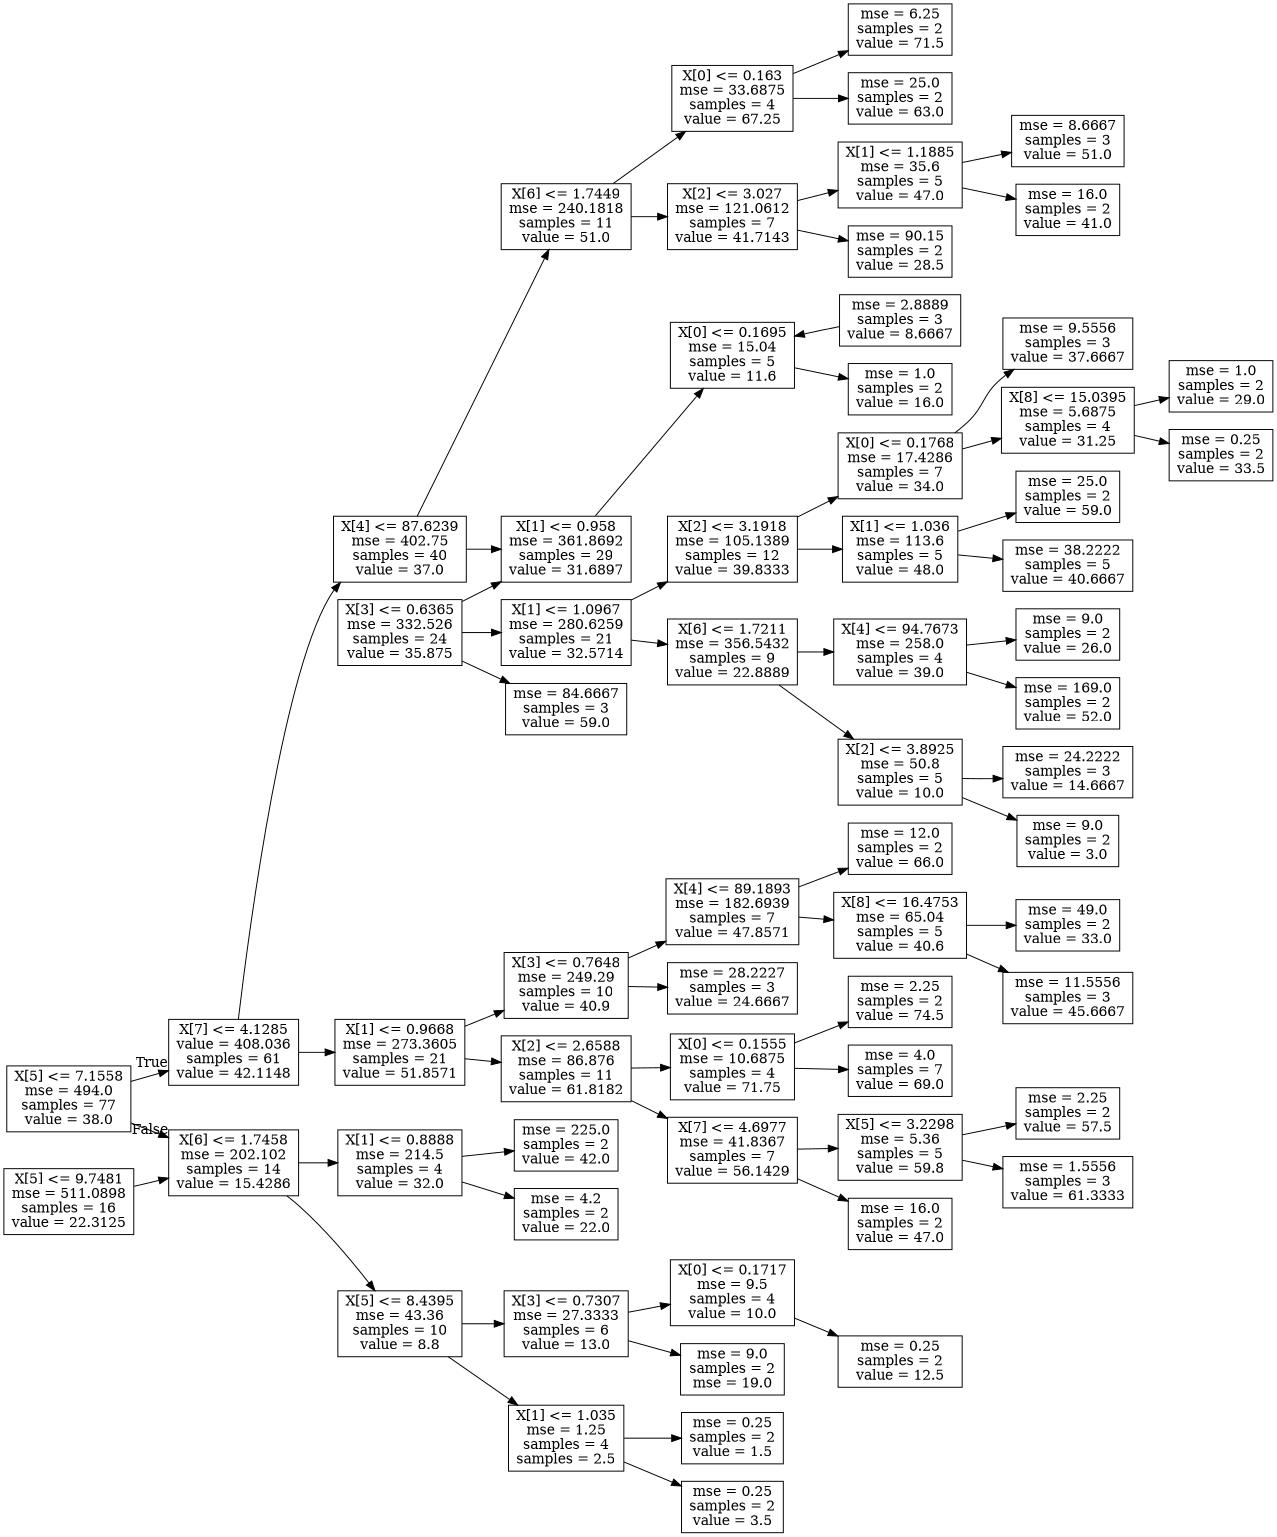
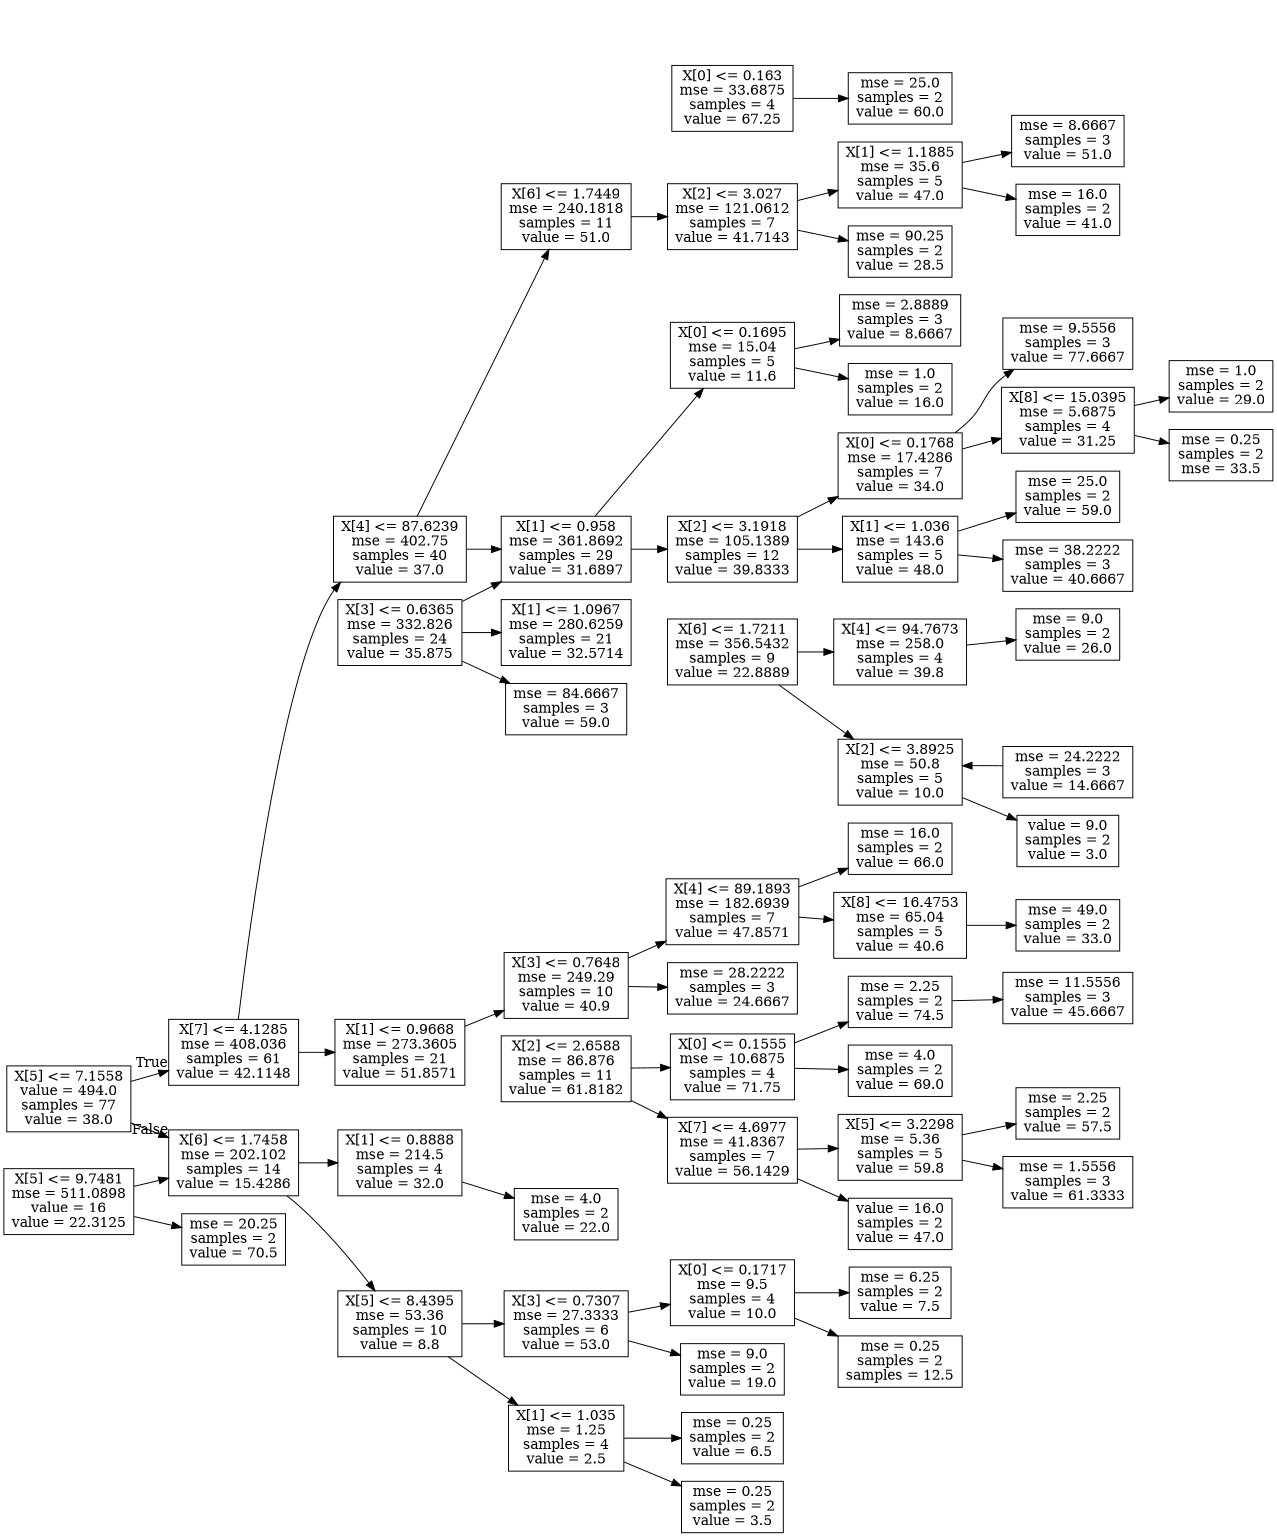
node "mse = 6.25 samples = 2 value = 71.5": removed
node "mse = 25.0 samples = 2 value = 63.0": label "mse = 25.0 samples = 2 value = 63.0" -> "mse = 25.0 samples = 2 value = 60.0"
edge "X[6] <= 1.7449 mse = 240.1818 samples = 11 value = 51.0" -> "X[0] <= 0.163 mse = 33.6875 samples = 4 value = 67.25": removed
node "mse = 90.15 samples = 2 value = 28.5": label "mse = 90.15 samples = 2 value = 28.5" -> "mse = 90.25 samples = 2 value = 28.5"
edge "mse = 2.8889 samples = 3 value = 8.6667" -> "X[0] <= 0.1695 mse = 15.04 samples = 5 value = 11.6": reversed
node "mse = 9.5556 samples = 3 value = 37.6667": label "mse = 9.5556 samples = 3 value = 37.6667" -> "mse = 9.5556 samples = 3 value = 77.6667"
node "mse = 0.25 samples = 2 value = 33.5": label "mse = 0.25 samples = 2 value = 33.5" -> "mse = 0.25 samples = 2 mse = 33.5"
node "X[1] <= 1.036 mse = 113.6 samples = 5 value = 48.0": label "X[1] <= 1.036 mse = 113.6 samples = 5 value = 48.0" -> "X[1] <= 1.036 mse = 143.6 samples = 5 value = 48.0"
node "mse = 38.2222 samples = 5 value = 40.6667": label "mse = 38.2222 samples = 5 value = 40.6667" -> "mse = 38.2222 samples = 3 value = 40.6667"
edge "X[1] <= 1.0967 mse = 280.6259 samples = 21 value = 32.5714" -> "X[2] <= 3.1918 mse = 105.1389 samples = 12 value = 39.8333": now "X[1] <= 0.958 mse = 361.8692 samples = 29 value = 31.6897" -> "X[2] <= 3.1918 mse = 105.1389 samples = 12 value = 39.8333"
node "X[3] <= 0.6365 mse = 332.526 samples = 24 value = 35.875": label "X[3] <= 0.6365 mse = 332.526 samples = 24 value = 35.875" -> "X[3] <= 0.6365 mse = 332.826 samples = 24 value = 35.875"
edge "X[1] <= 1.0967 mse = 280.6259 samples = 21 value = 32.5714" -> "X[6] <= 1.7211 mse = 356.5432 samples = 9 value = 22.8889": removed
node "X[4] <= 94.7673 mse = 258.0 samples = 4 value = 39.0": label "X[4] <= 94.7673 mse = 258.0 samples = 4 value = 39.0" -> "X[4] <= 94.7673 mse = 258.0 samples = 4 value = 39.8"
node "mse = 169.0 samples = 2 value = 52.0": removed
edge "X[2] <= 3.8925 mse = 50.8 samples = 5 value = 10.0" -> "mse = 24.2222 samples = 3 value = 14.6667": reversed
node "mse = 9.0 samples = 2 value = 3.0": label "mse = 9.0 samples = 2 value = 3.0" -> "value = 9.0 samples = 2 value = 3.0"
node "mse = 12.0 samples = 2 value = 66.0": label "mse = 12.0 samples = 2 value = 66.0" -> "mse = 16.0 samples = 2 value = 66.0"
edge "X[8] <= 16.4753 mse = 65.04 samples = 5 value = 40.6" -> "mse = 11.5556 samples = 3 value = 45.6667": now "mse = 2.25 samples = 2 value = 74.5" -> "mse = 11.5556 samples = 3 value = 45.6667"
node "mse = 28.2227 samples = 3 value = 24.6667": label "mse = 28.2227 samples = 3 value = 24.6667" -> "mse = 28.2222 samples = 3 value = 24.6667"
node "X[7] <= 4.1285 value = 408.036 samples = 61 value = 42.1148": label "X[7] <= 4.1285 value = 408.036 samples = 61 value = 42.1148" -> "X[7] <= 4.1285 mse = 408.036 samples = 61 value = 42.1148"
edge "X[1] <= 0.9668 mse = 273.3605 samples = 21 value = 51.8571" -> "X[2] <= 2.6588 mse = 86.876 samples = 11 value = 61.8182": removed
node "mse = 4.0 samples = 7 value = 69.0": label "mse = 4.0 samples = 7 value = 69.0" -> "mse = 4.0 samples = 2 value = 69.0"
node "X[5] <= 7.1558 mse = 494.0 samples = 77 value = 38.0": label "X[5] <= 7.1558 mse = 494.0 samples = 77 value = 38.0" -> "X[5] <= 7.1558 value = 494.0 samples = 77 value = 38.0"
node "mse = 225.0 samples = 2 value = 42.0": removed
node "X[5] <= 9.7481 mse = 511.0898 samples = 16 value = 22.3125": label "X[5] <= 9.7481 mse = 511.0898 samples = 16 value = 22.3125" -> "X[5] <= 9.7481 mse = 511.0898 value = 16 value = 22.3125"
node "mse = 4.2 samples = 2 value = 22.0": label "mse = 4.2 samples = 2 value = 22.0" -> "mse = 4.0 samples = 2 value = 22.0"
node "mse = 16.0 samples = 2 value = 47.0": label "mse = 16.0 samples = 2 value = 47.0" -> "value = 16.0 samples = 2 value = 47.0"
node "mse = 20.25 samples = 2 value = 70.5": added
node "mse = 6.25 samples = 2 value = 7.5": added
node "X[5] <= 8.4395 mse = 43.36 samples = 10 value = 8.8": label "X[5] <= 8.4395 mse = 43.36 samples = 10 value = 8.8" -> "X[5] <= 8.4395 mse = 53.36 samples = 10 value = 8.8"
node "X[3] <= 0.7307 mse = 27.3333 samples = 6 value = 13.0": label "X[3] <= 0.7307 mse = 27.3333 samples = 6 value = 13.0" -> "X[3] <= 0.7307 mse = 27.3333 samples = 6 value = 53.0"
node "mse = 0.25 samples = 2 value = 12.5": label "mse = 0.25 samples = 2 value = 12.5" -> "mse = 0.25 samples = 2 samples = 12.5"
node "mse = 9.0 samples = 2 mse = 19.0": label "mse = 9.0 samples = 2 mse = 19.0" -> "mse = 9.0 samples = 2 value = 19.0"
node "X[1] <= 1.035 mse = 1.25 samples = 4 samples = 2.5": label "X[1] <= 1.035 mse = 1.25 samples = 4 samples = 2.5" -> "X[1] <= 1.035 mse = 1.25 samples = 4 value = 2.5"
node "mse = 0.25 samples = 2 value = 1.5": label "mse = 0.25 samples = 2 value = 1.5" -> "mse = 0.25 samples = 2 value = 6.5"
